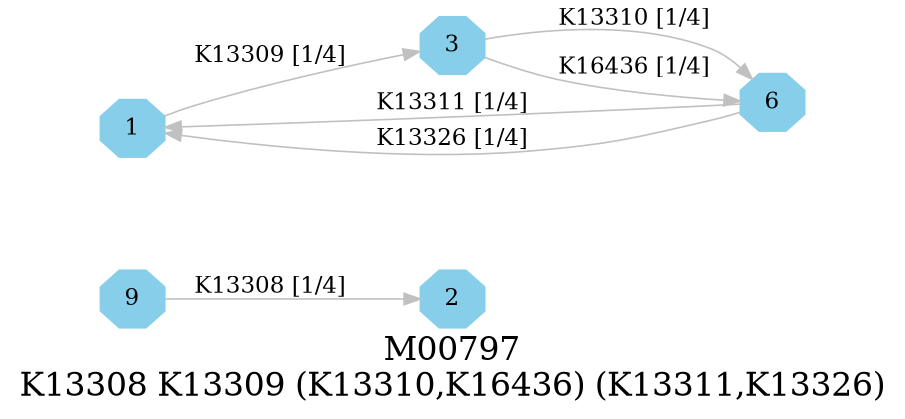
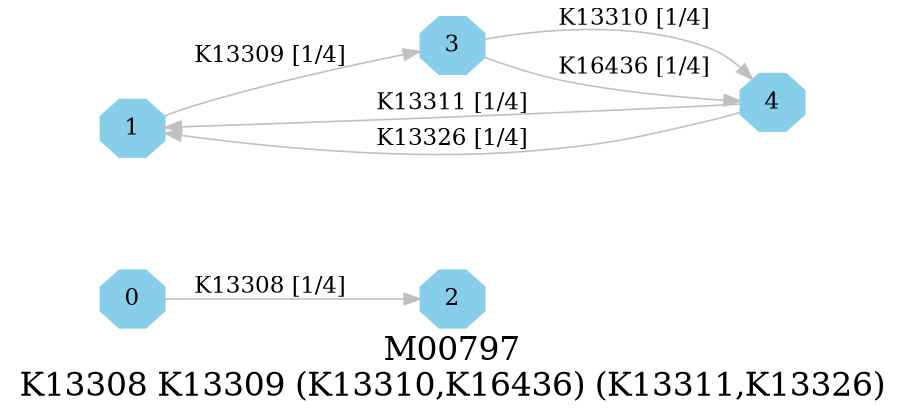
node "6": label "6" -> "4"
node "9": label "9" -> "0"
